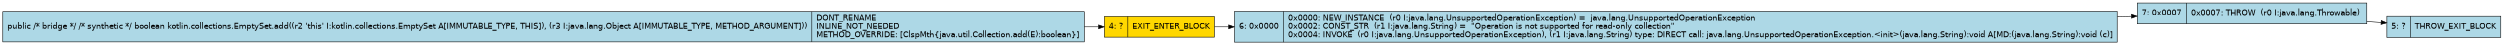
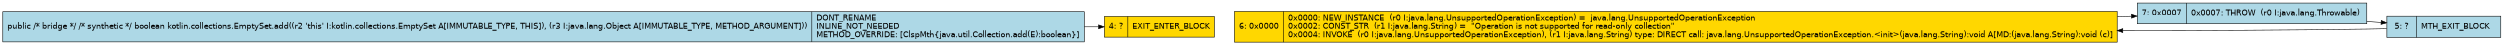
edge "4: ?" -> "6: 0x0000": now "5: ?" -> "6: 0x0000"
node "6: 0x0000": fillcolor lightblue -> gold
node "5: ?": text "THROW_EXIT_BLOCK" -> "MTH_EXIT_BLOCK"
